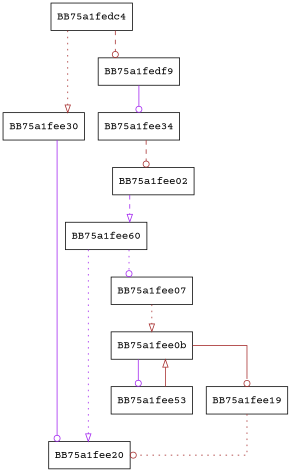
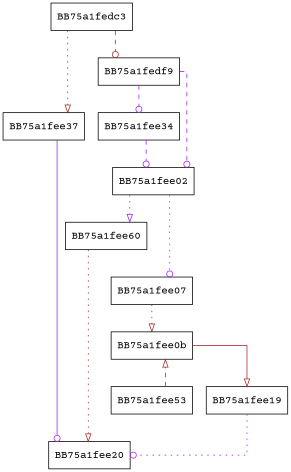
node "BB75a1fedc4": label "BB75a1fedc4" -> "BB75a1fedc3"
edge "BB75a1fedf9" -> "BB75a1fee34": style solid -> dashed
edge "BB75a1fedf9" -> "BB75a1fee02": added
node "BB75a1fee30": label "BB75a1fee30" -> "BB75a1fee37"
edge "BB75a1fee34" -> "BB75a1fee02": color brown -> purple
edge "BB75a1fee02" -> "BB75a1fee60": style dashed -> dotted
edge "BB75a1fee60" -> "BB75a1fee07": now "BB75a1fee02" -> "BB75a1fee07"
edge "BB75a1fee60" -> "BB75a1fee20": color purple -> brown
edge "BB75a1fee0b" -> "BB75a1fee19": arrowhead odot -> onormal
edge "BB75a1fee0b" -> "BB75a1fee53": removed
edge "BB75a1fee53" -> "BB75a1fee0b": style solid -> dashed
edge "BB75a1fee19" -> "BB75a1fee20": color brown -> purple
